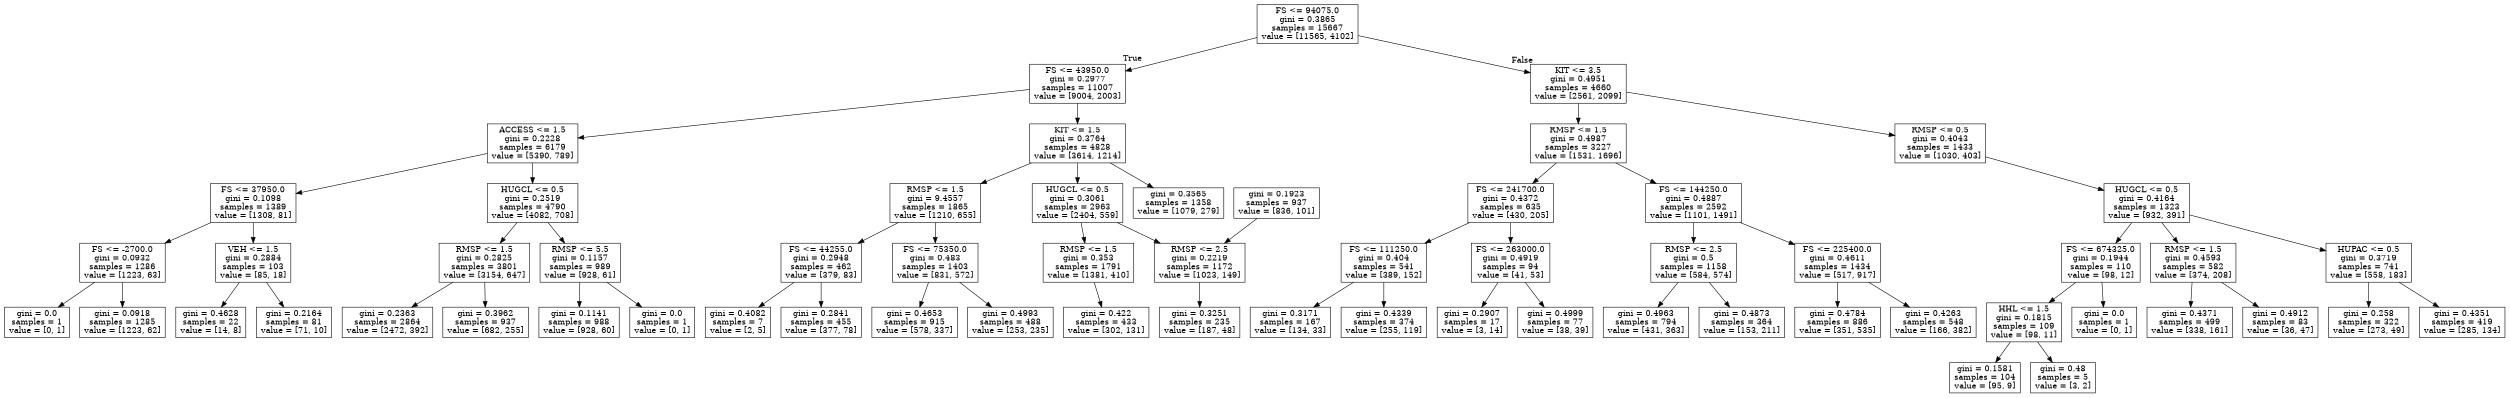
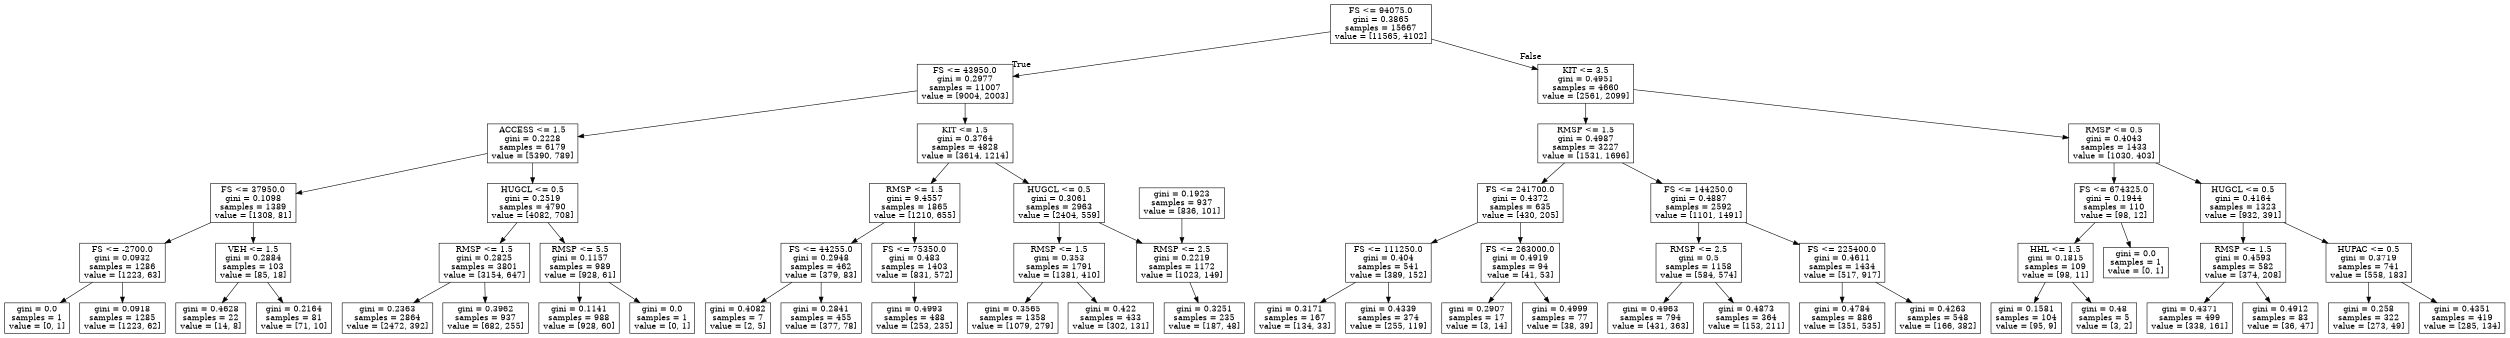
edge "KIT <= 1.5 gini = 0.3764 samples = 4828 value = [3614, 1214]" -> "gini = 0.3565 samples = 1358 value = [1079, 279]": now "RMSP <= 1.5 gini = 0.353 samples = 1791 value = [1381, 410]" -> "gini = 0.3565 samples = 1358 value = [1079, 279]"
edge "HUGCL <= 0.5 gini = 0.4164 samples = 1323 value = [932, 391]" -> "FS <= 674325.0 gini = 0.1944 samples = 110 value = [98, 12]": now "RMSP <= 0.5 gini = 0.4043 samples = 1433 value = [1030, 403]" -> "FS <= 674325.0 gini = 0.1944 samples = 110 value = [98, 12]"
node "gini = 0.4653 samples = 915 value = [578, 337]": removed
